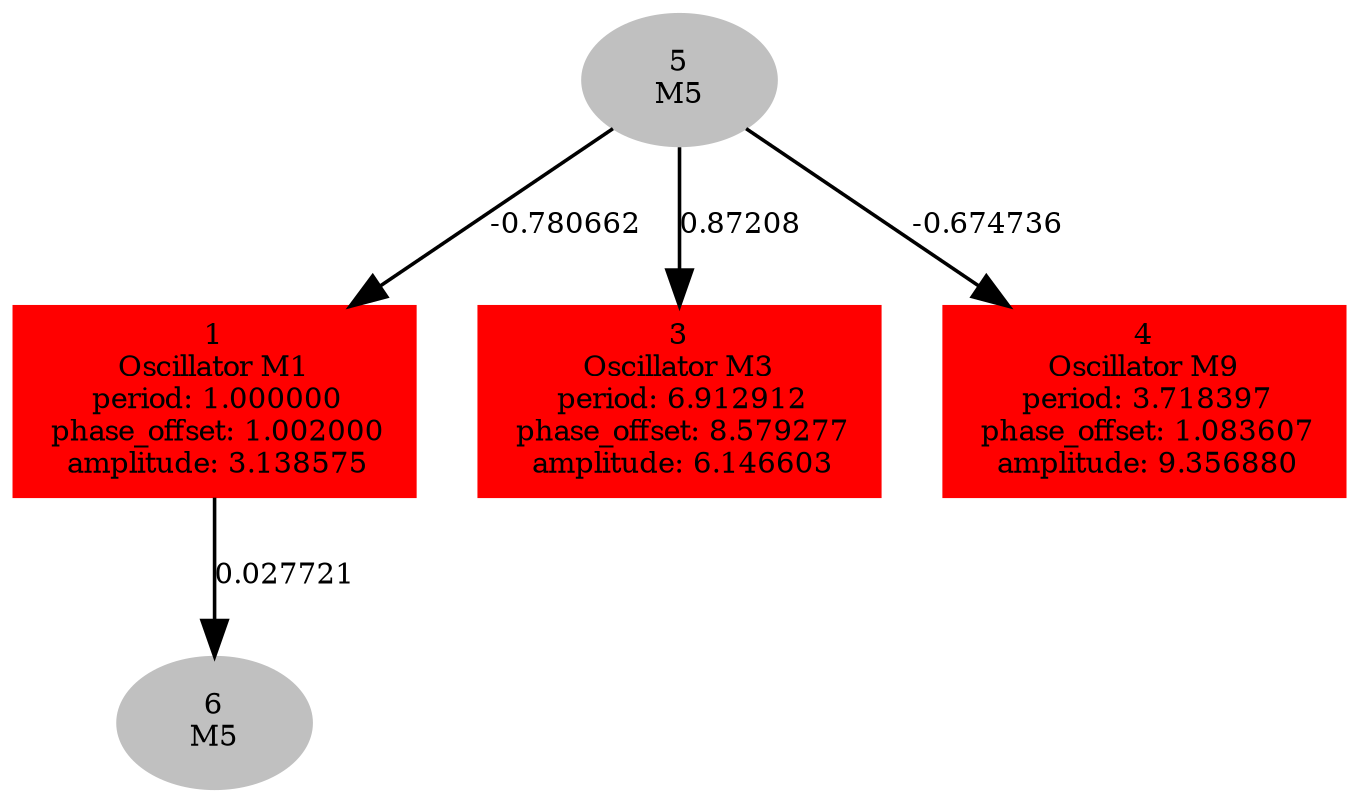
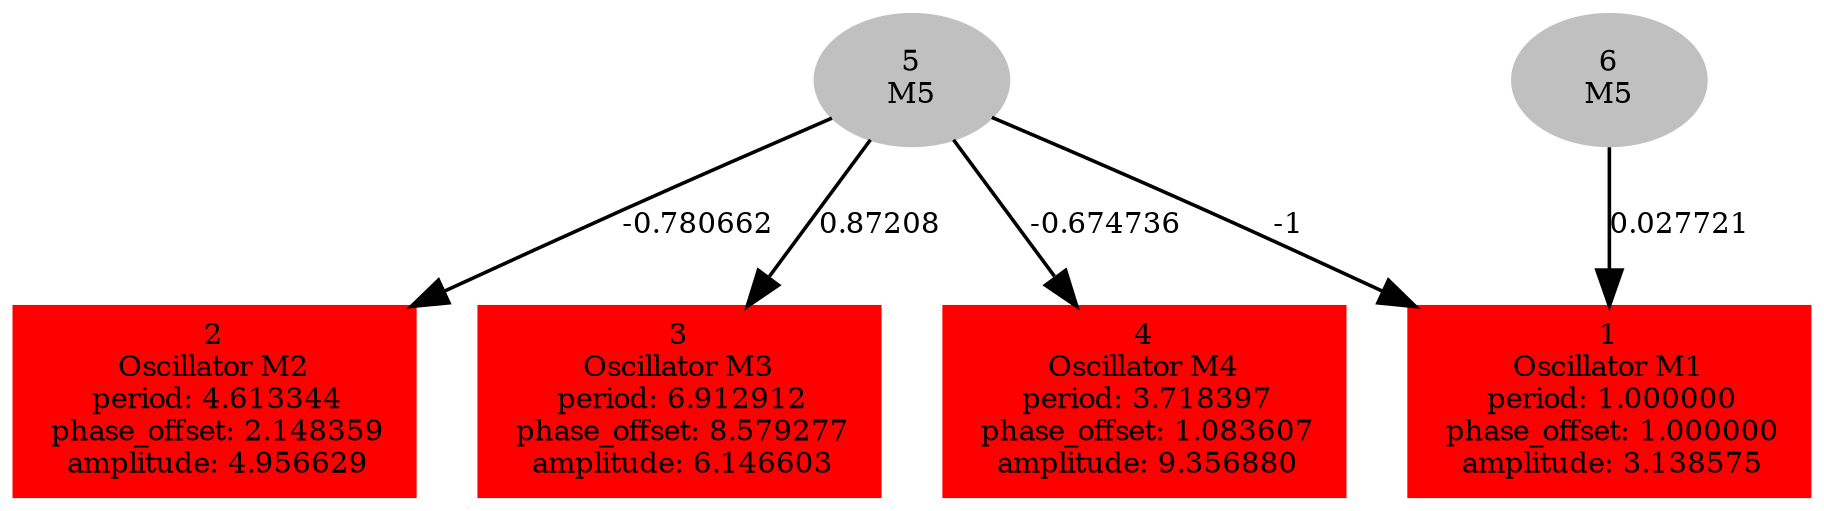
edge "5" -> "1": label "-0.780662 " -> "-1 "
node "4": text "Oscillator M9" -> "Oscillator M4"
node "2": added
node "1": text "phase_offset: 1.002000" -> "phase_offset: 1.000000"
edge "1" -> "6": reversed
